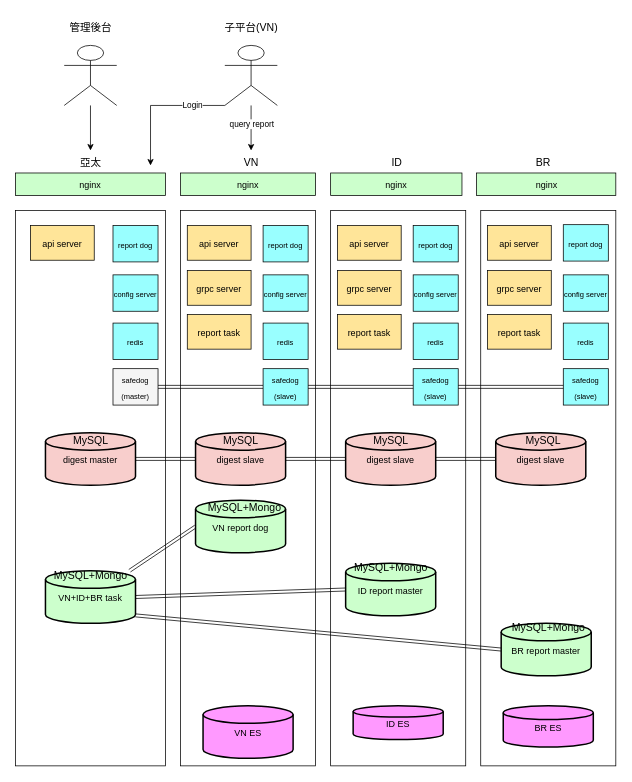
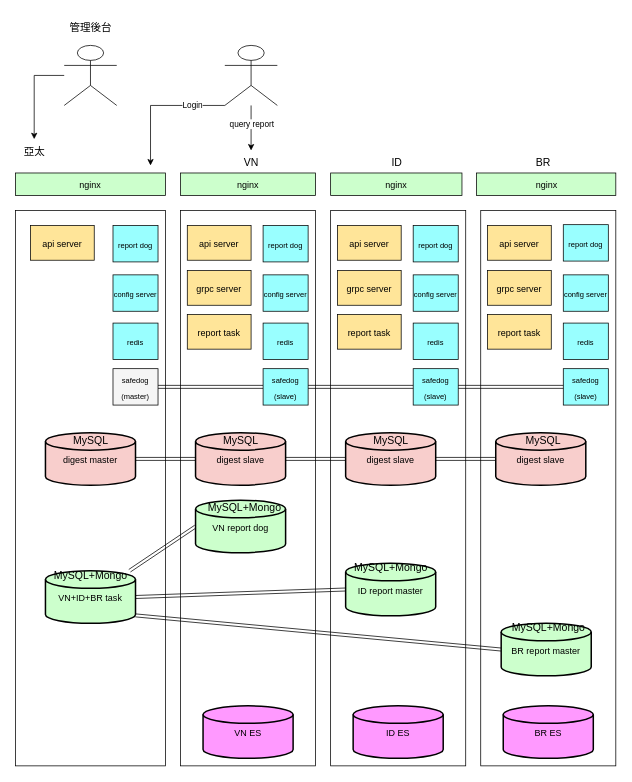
node "子平台(VN)": removed
node "亞太": moved (90, 162) -> (34, 150)
node "ID ES": size 90x34 -> 90x53
node "BR ES": size 90x41 -> 90x53
